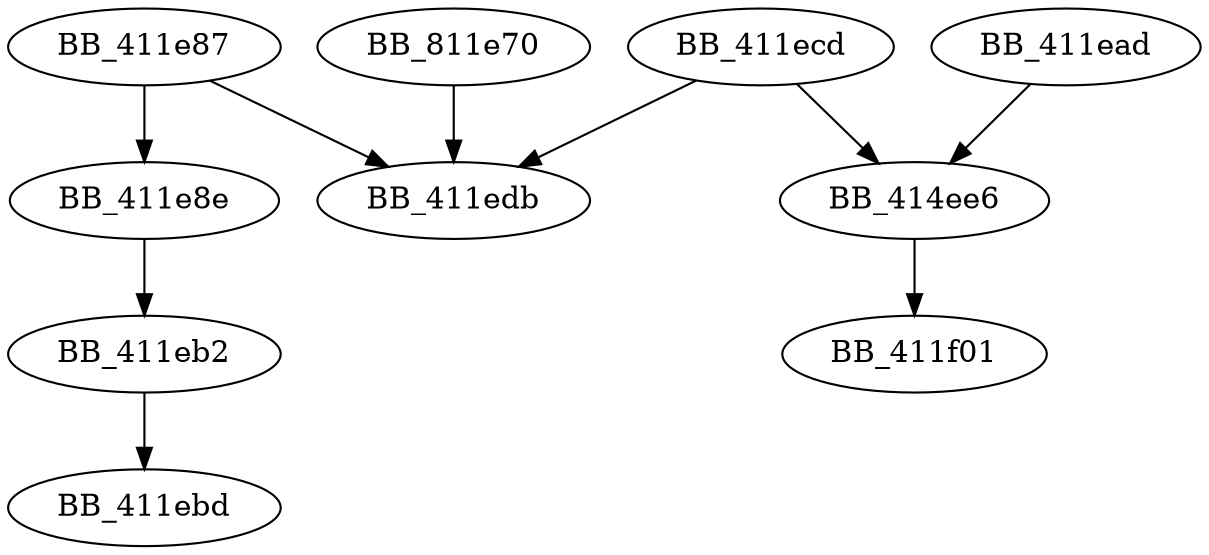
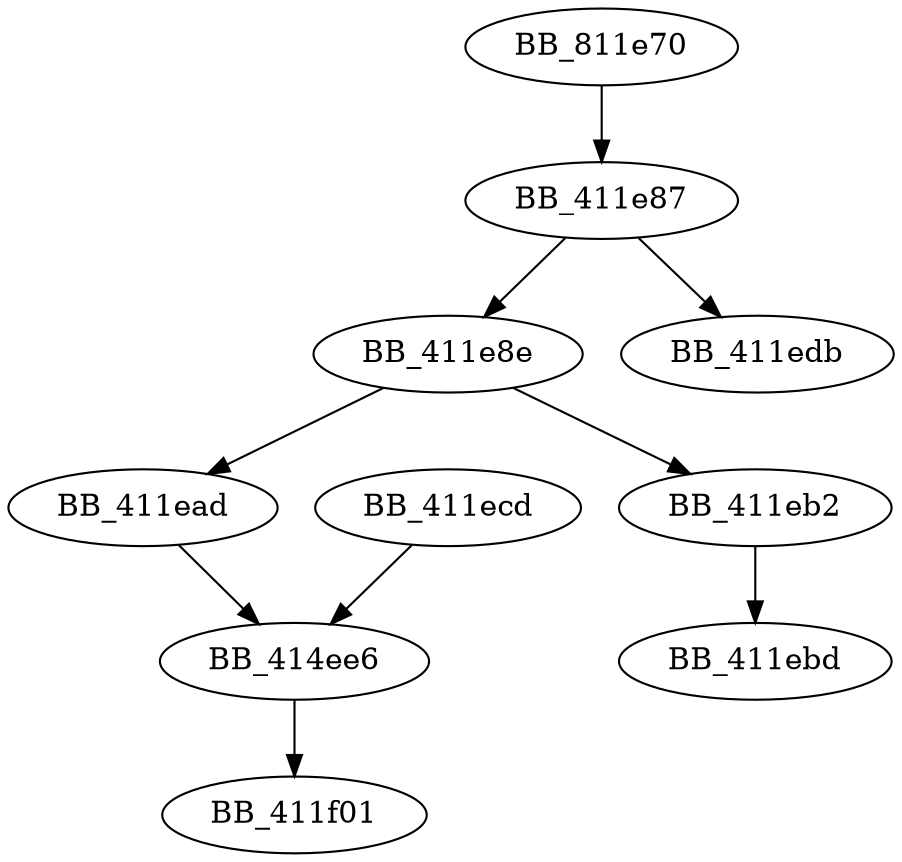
edge "BB_811e70" -> "BB_411edb": now "BB_811e70" -> "BB_411e87"
edge "BB_411ecd" -> "BB_411edb": removed
edge "BB_411e8e" -> "BB_411ead": added
